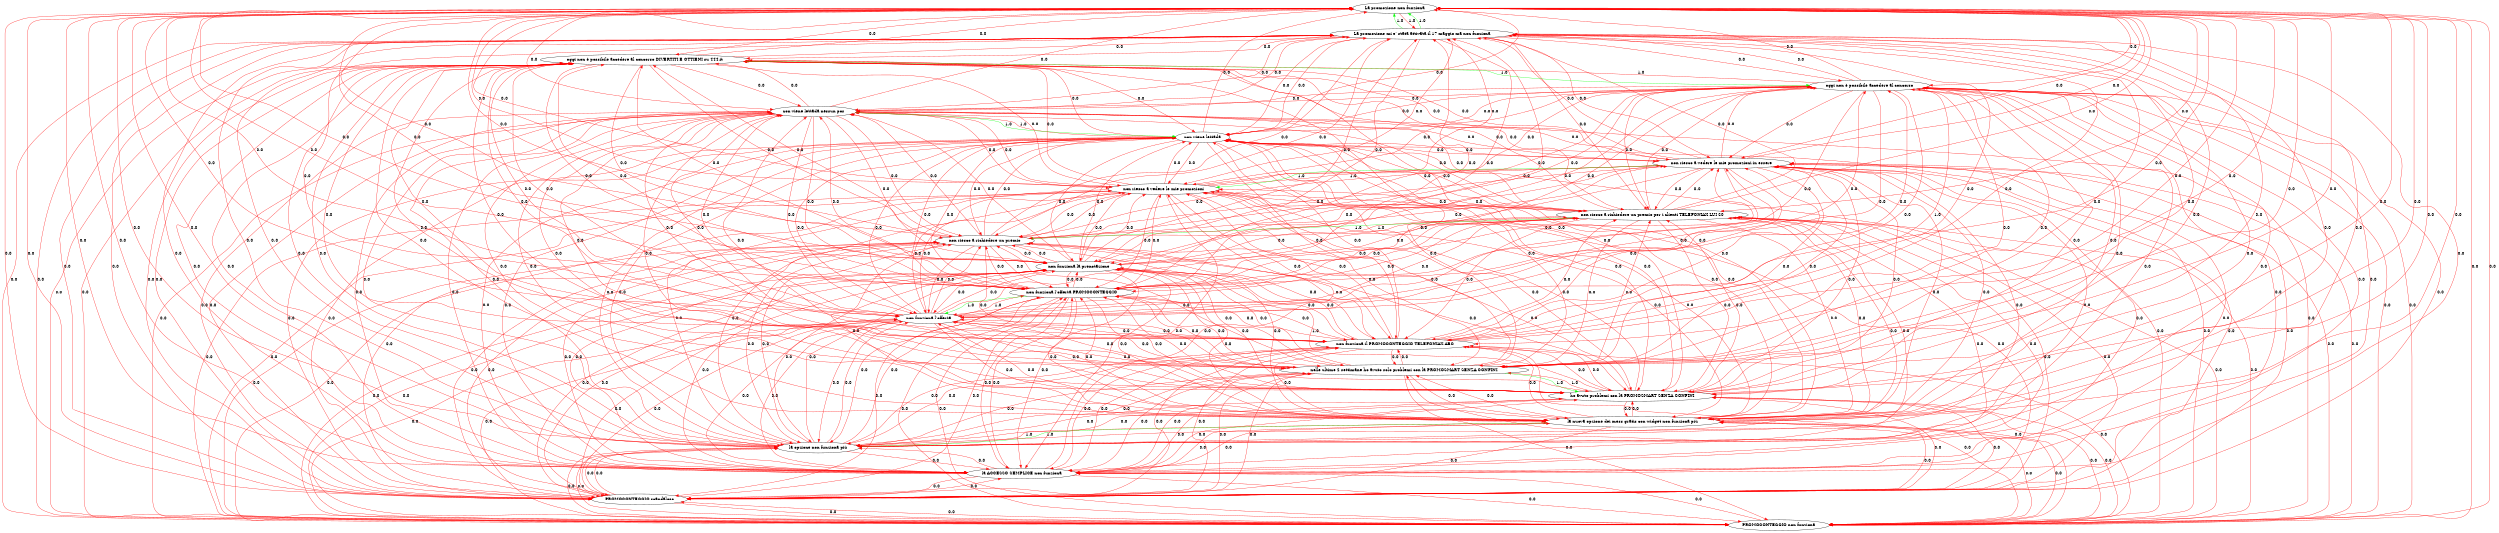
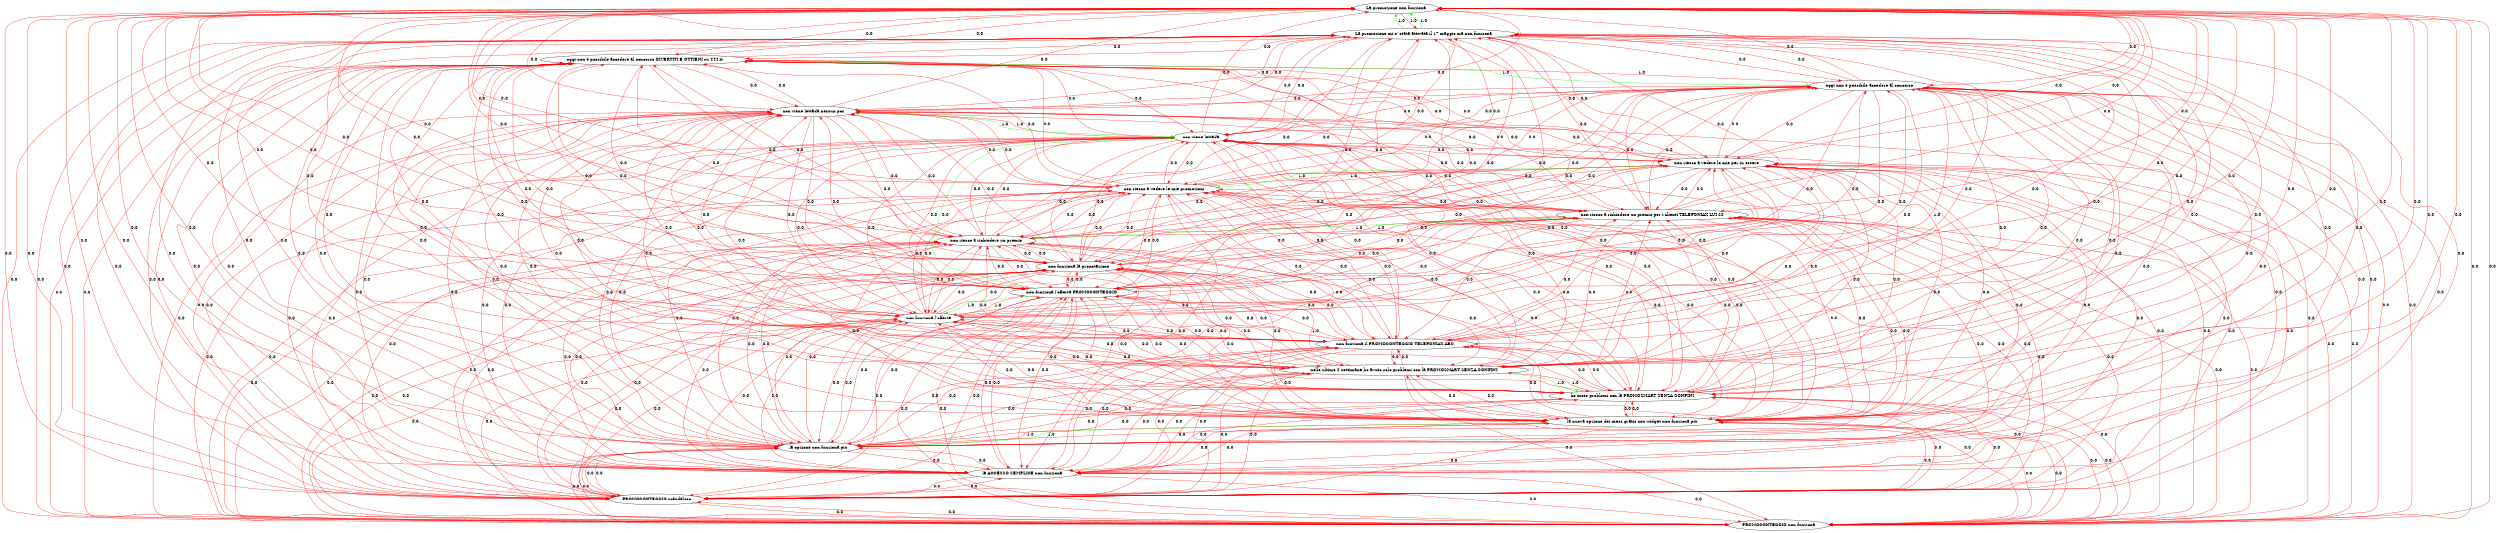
node "non riesco a vedere le mie promozioni in essere": label "non riesco a vedere le mie promozioni in essere" -> "non riesco a vedere le mie per in essere"
edge "non funziona l'offerta PROMOCONTEGGIO" -> "non viene lettada": color red -> green
node "ho avuto problemi con la PROMOSMART SENZA CONFINI": label "ho avuto problemi con la PROMOSMART SENZA CONFINI" -> "ho mess problemi con la PROMOSMART SENZA CONFINI"
